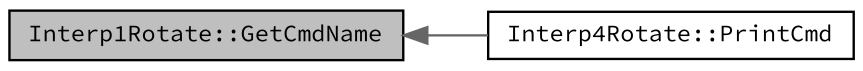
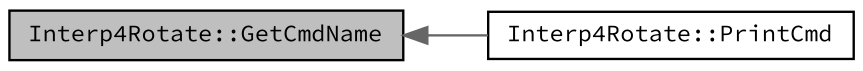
node "Interp1Rotate::GetCmdName": label "Interp1Rotate::GetCmdName" -> "Interp4Rotate::GetCmdName"
